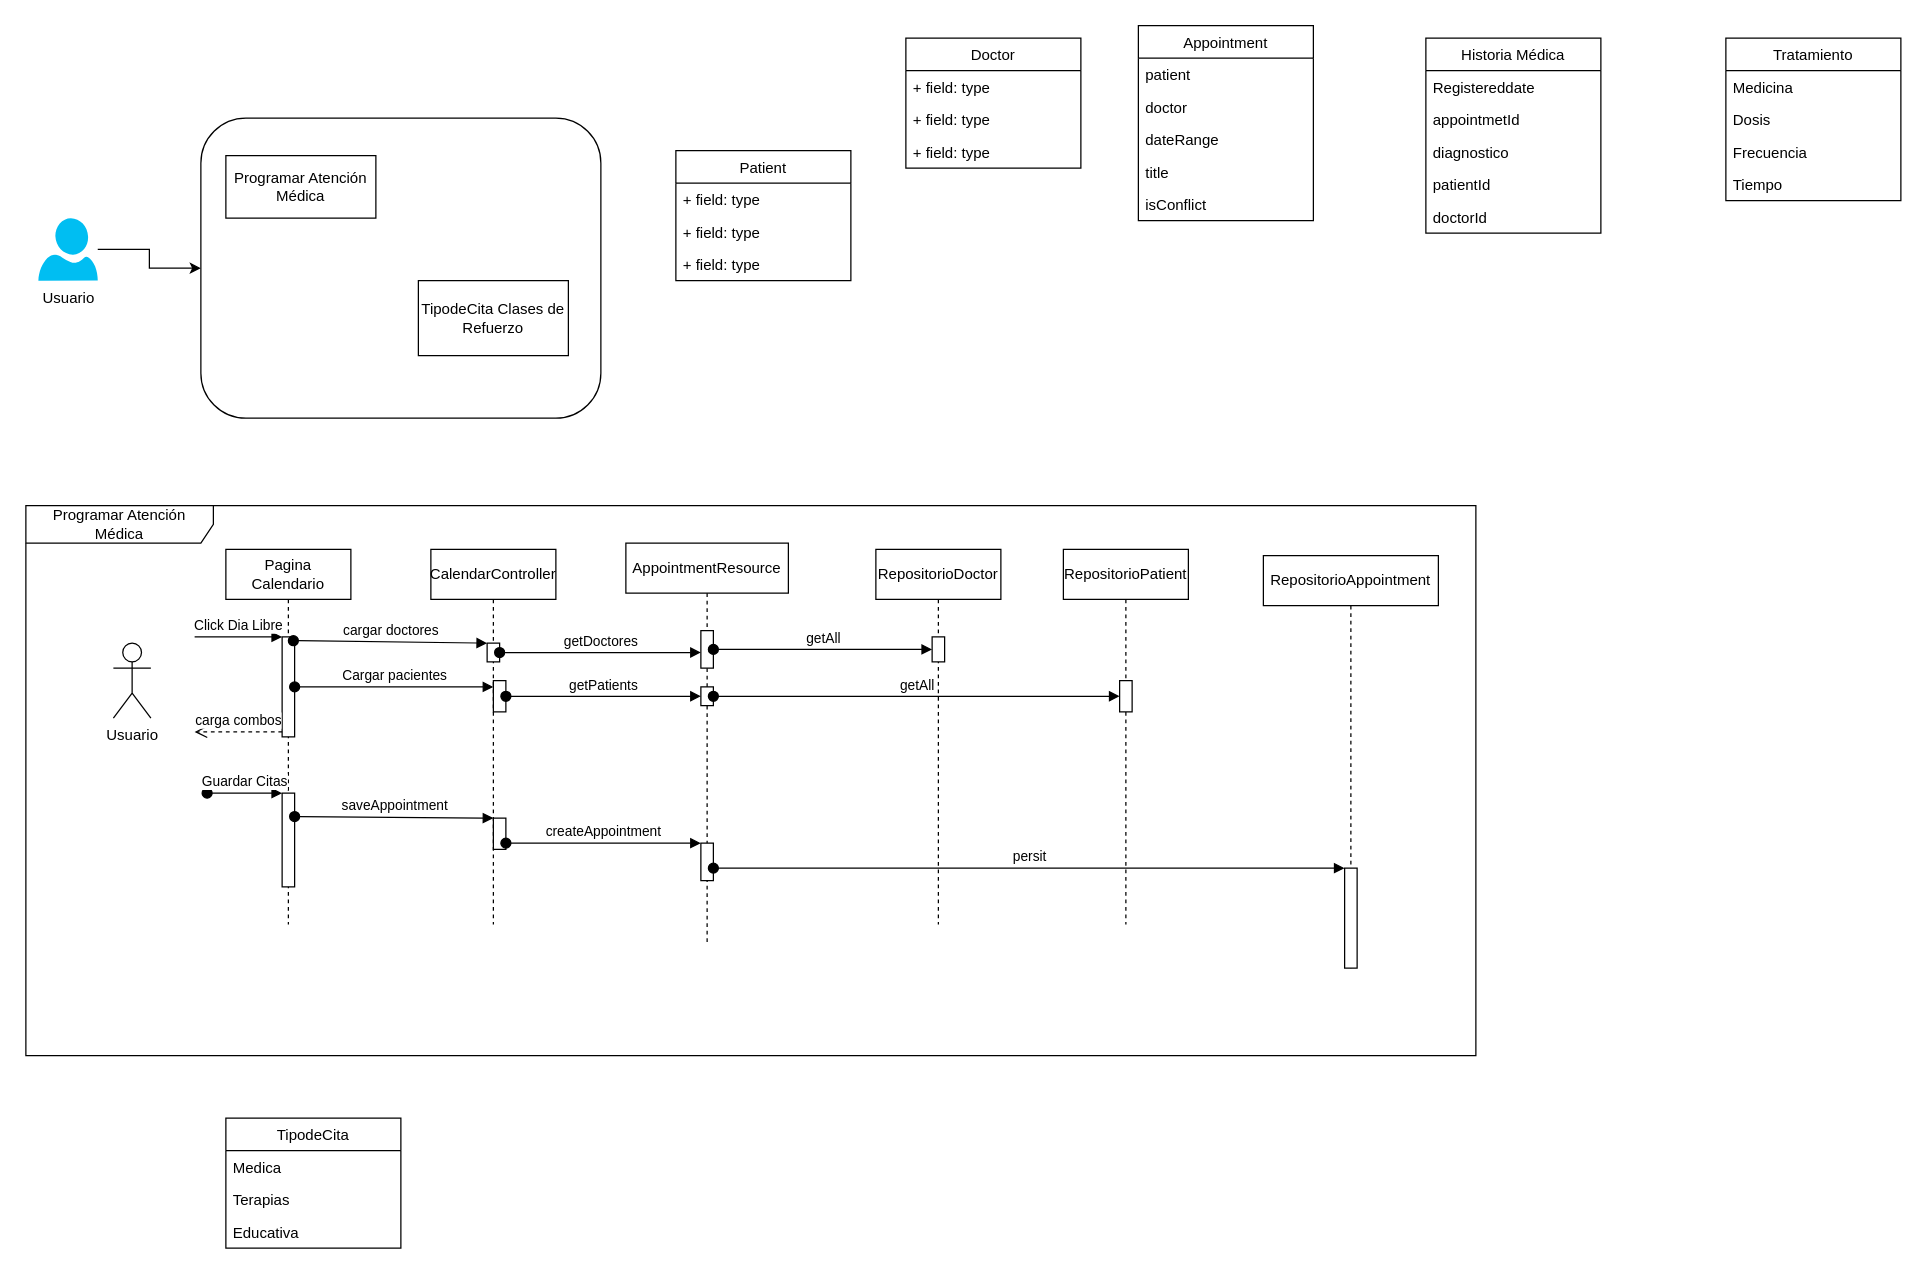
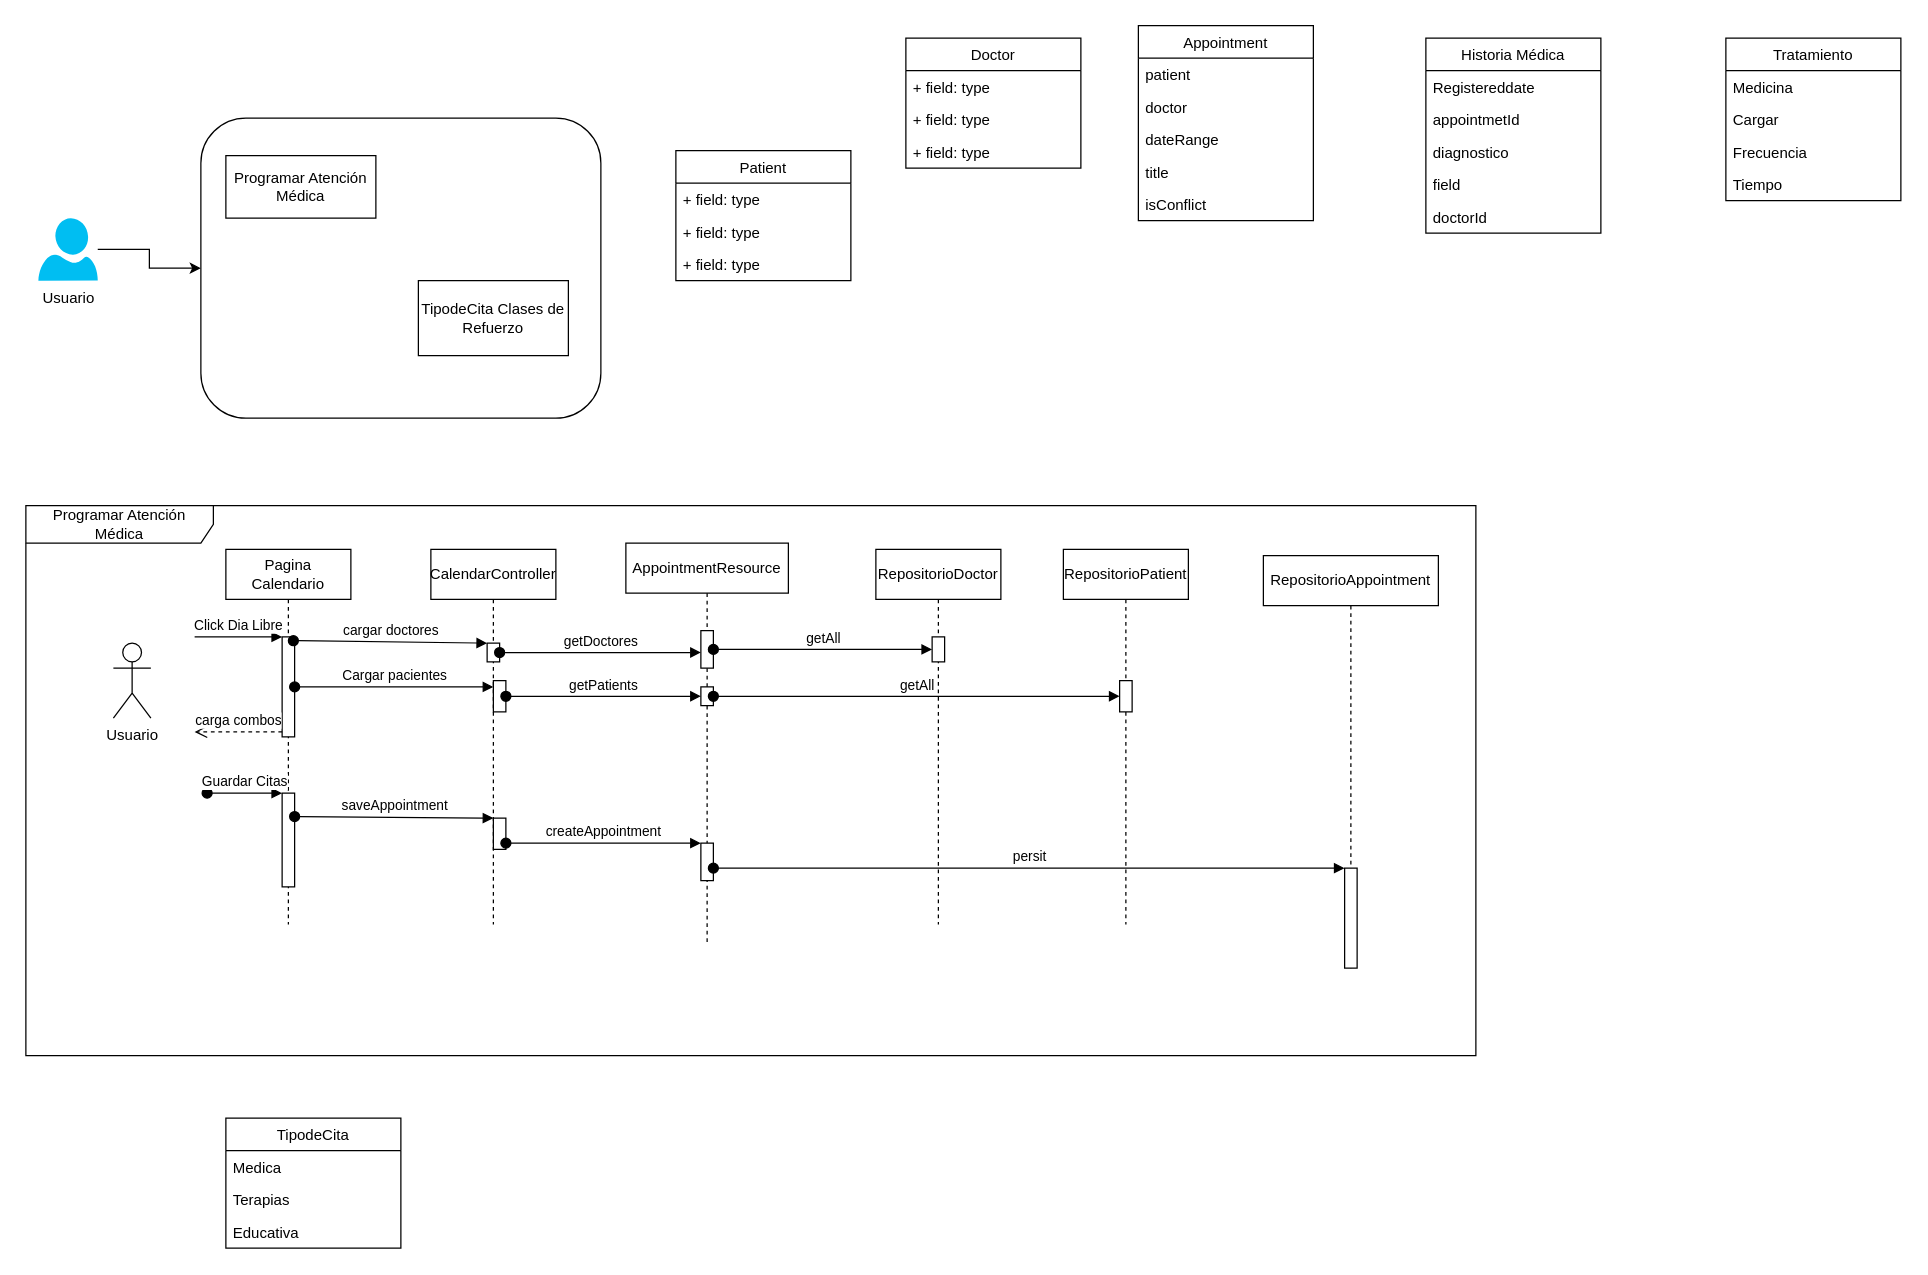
node "Dosis": label "Dosis" -> "Cargar"
node "patientId": label "patientId" -> "field"
